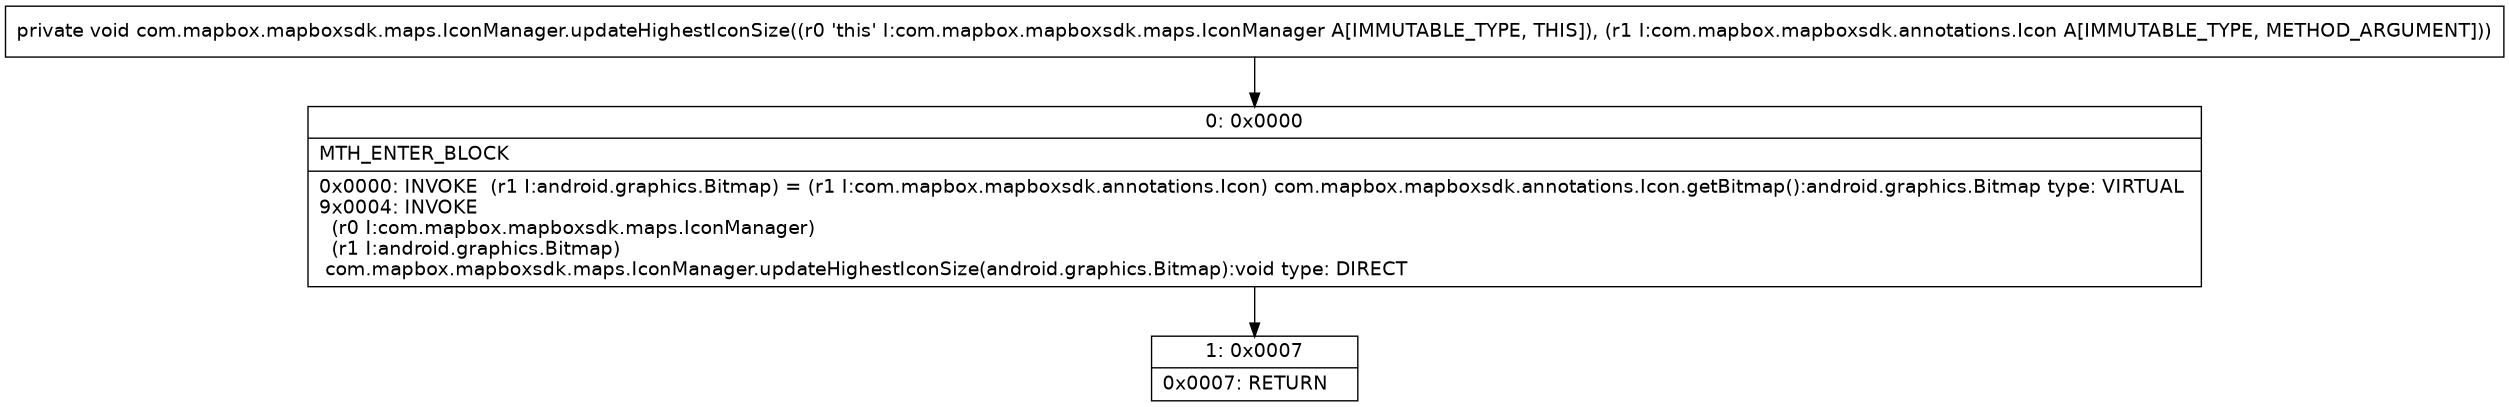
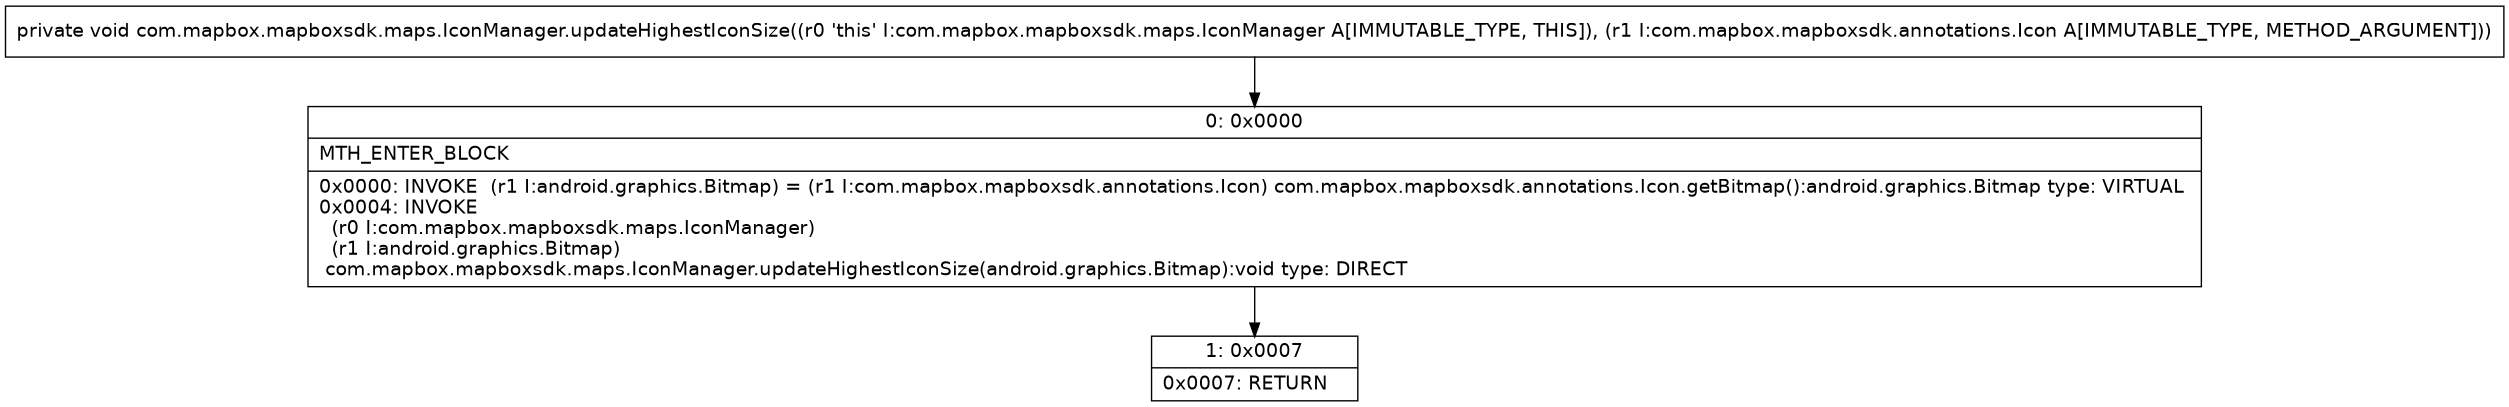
node "0: 0x0000": text "9x0004: INVOKE" -> "0x0004: INVOKE"
